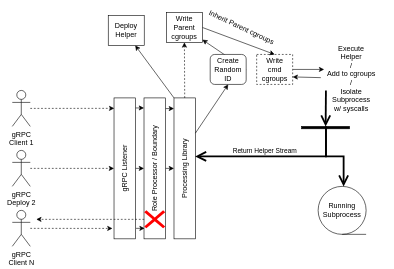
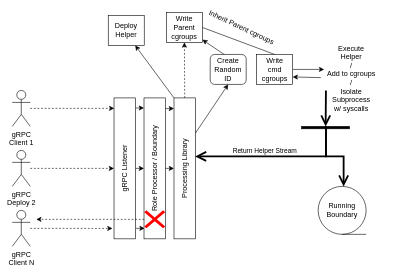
edge "Write Parent cgroups" -> "Write cmd cgroups": arrowhead classic -> none
node "Write cmd cgroups": style dashed -> solid
node "Running Subprocess": label "Running Subprocess" -> "Running Boundary"
